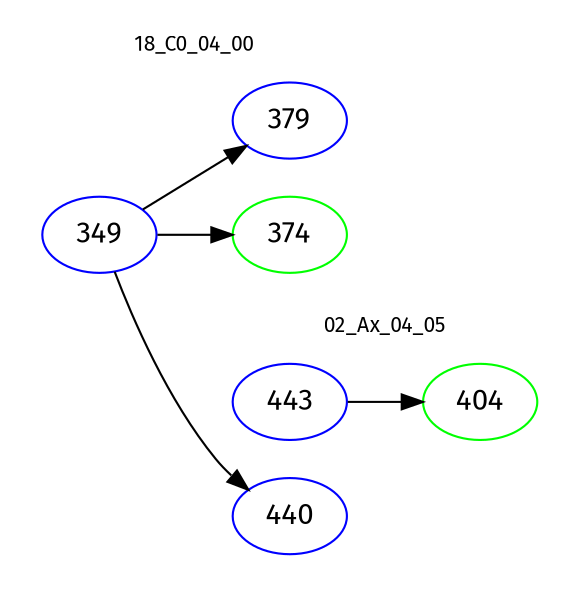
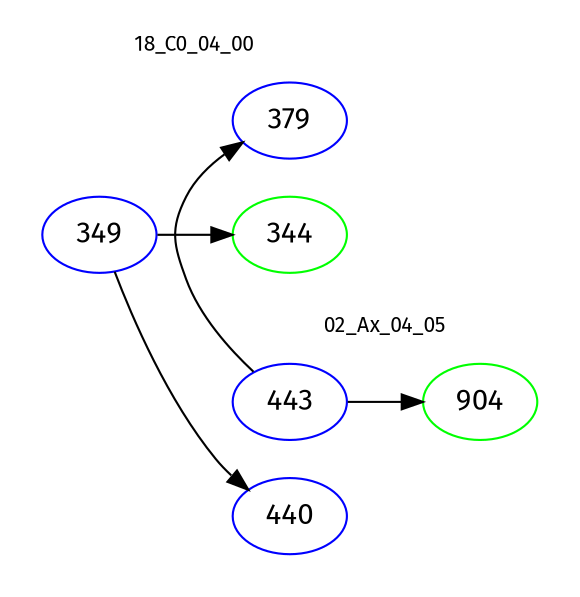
edge "349" -> "379": now "443" -> "379"
node "374": label "374" -> "344"
node "404": label "404" -> "904"
